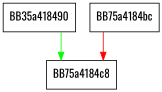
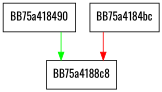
node "BB35a418490": label "BB35a418490" -> "BB75a418490"
node "BB75a4184c8": label "BB75a4184c8" -> "BB75a4188c8"
